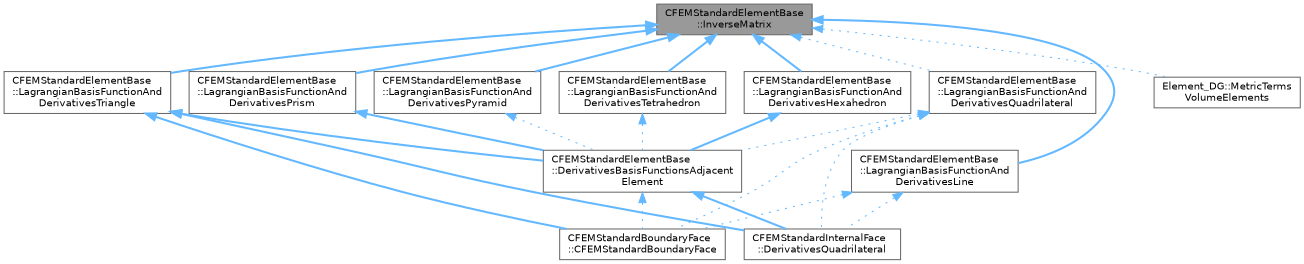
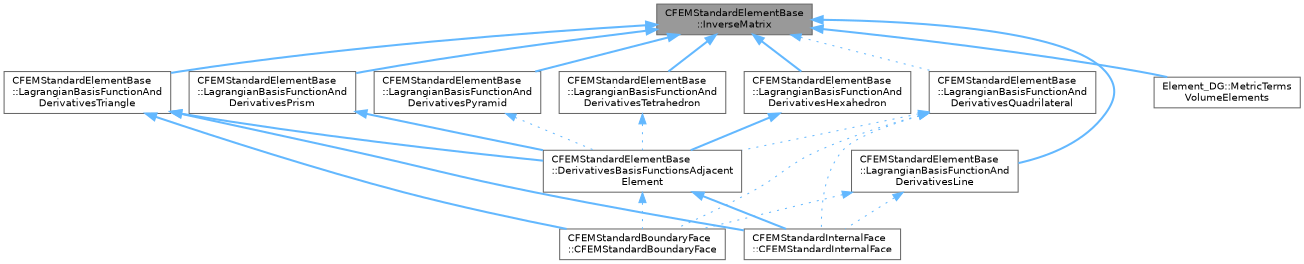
edge "Element_DG::MetricTerms VolumeElements" -> "CFEMStandardElementBase ::InverseMatrix": style dotted -> bold
node "CFEMStandardInternalFace ::DerivativesQuadrilateral": label "CFEMStandardInternalFace ::DerivativesQuadrilateral" -> "CFEMStandardInternalFace ::CFEMStandardInternalFace"
